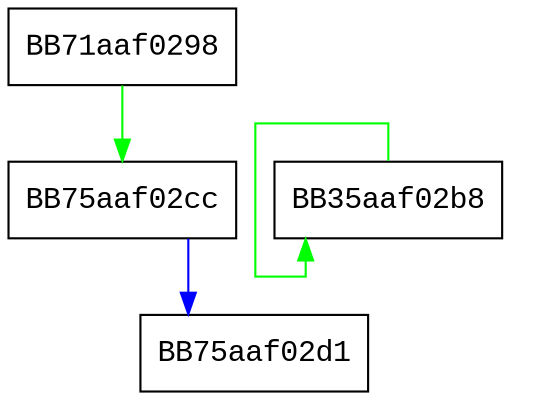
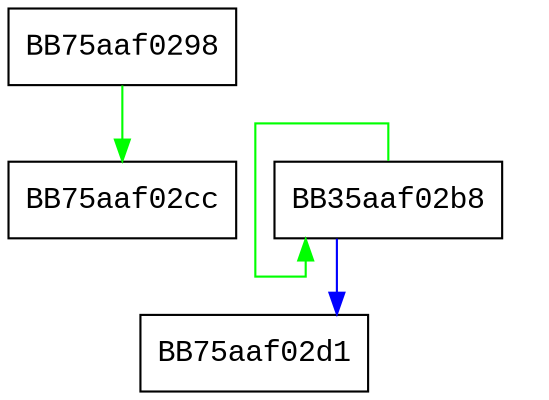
node "BB71aaf0298": label "BB71aaf0298" -> "BB75aaf0298"
edge "BB75aaf02cc" -> "BB75aaf02d1": now "BB35aaf02b8" -> "BB75aaf02d1"
